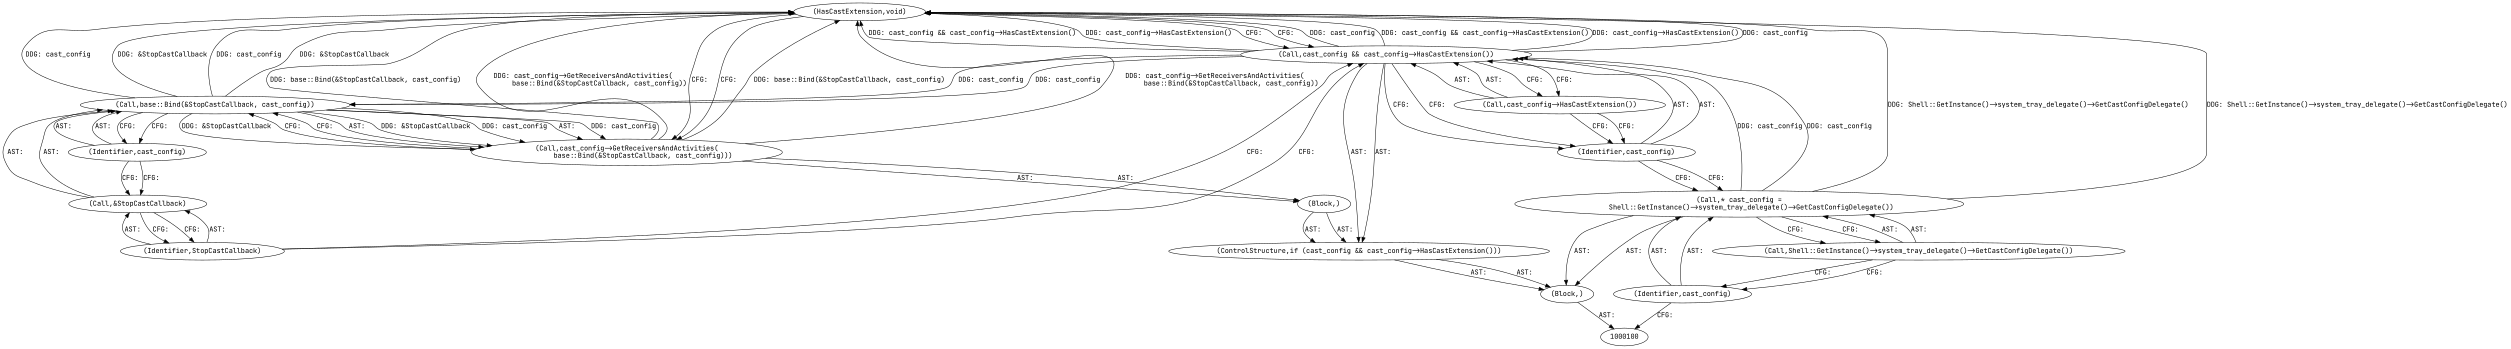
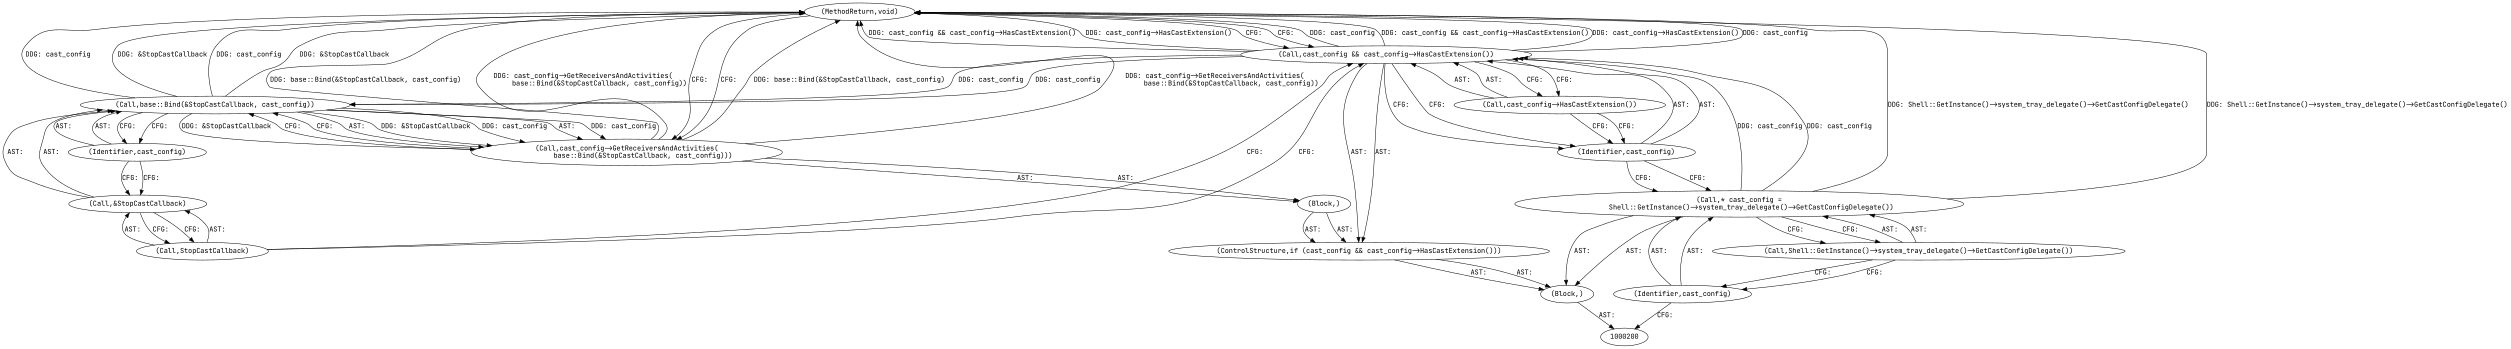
node "(HasCastExtension,void)": label "(HasCastExtension,void)" -> "(MethodReturn,void)"
node "(Identifier,StopCastCallback)": label "(Identifier,StopCastCallback)" -> "(Call,StopCastCallback)"
node "1000100": label "1000100" -> "1000200"
